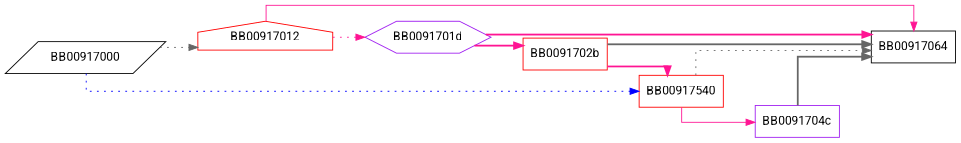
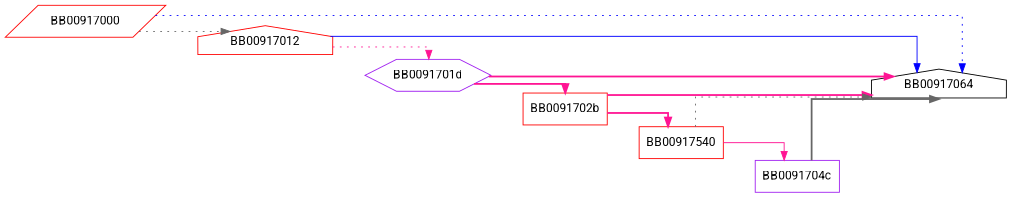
edge "BB00917012" -> "BB00917064": color deeppink -> blue
edge "BB0091702b" -> "BB00917064": color gray40 -> deeppink
node "BB00917064": shape box -> house
node "BB00917000": color black -> red
edge "BB00917000" -> "BB00917540": now "BB00917000" -> "BB00917064"
